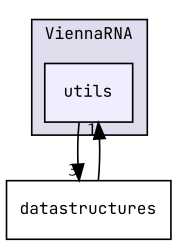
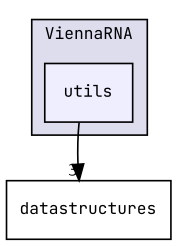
edge "datastructures" -> "utils": removed
